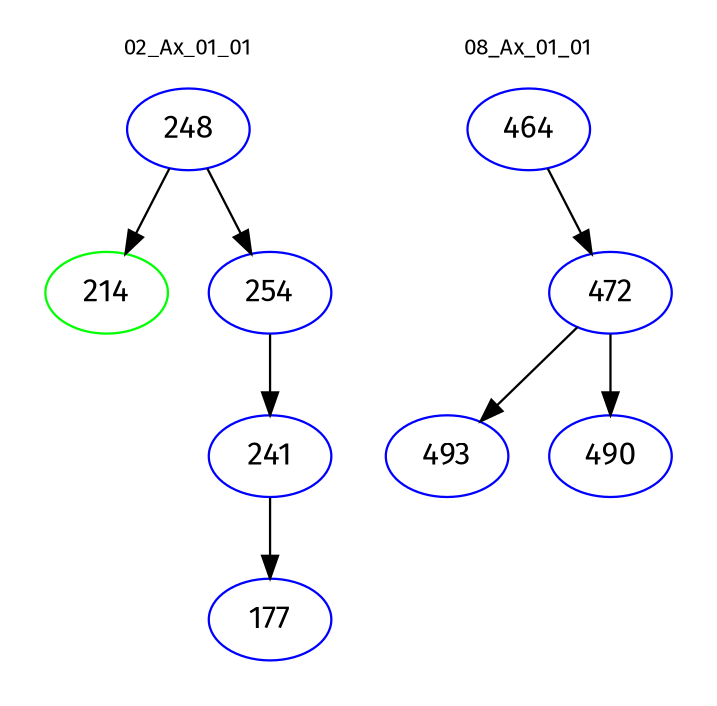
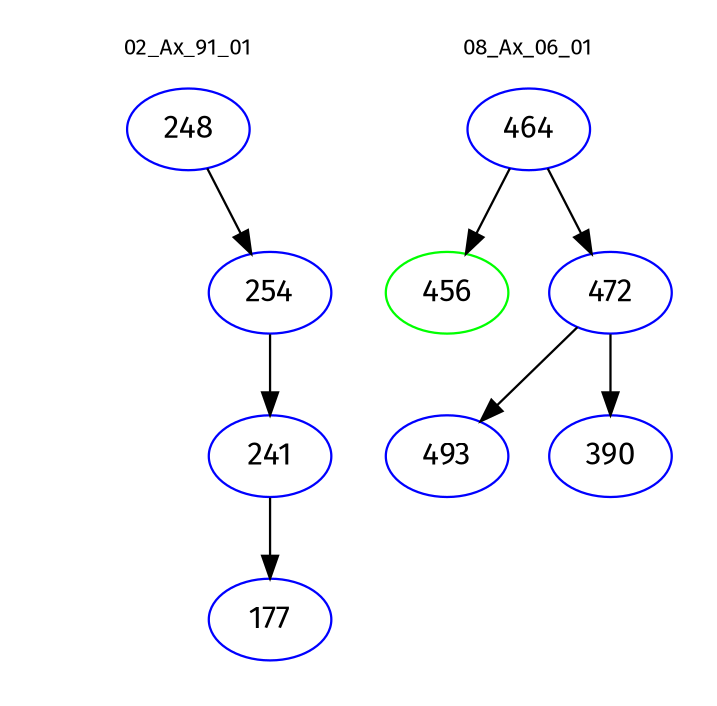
cluster "02_Ax_01_01": label "02_Ax_01_01" -> "02_Ax_91_01"
cluster "08_Ax_01_01": label "08_Ax_01_01" -> "08_Ax_06_01"
node "214": removed
node "456": added
node "490": label "490" -> "390"
